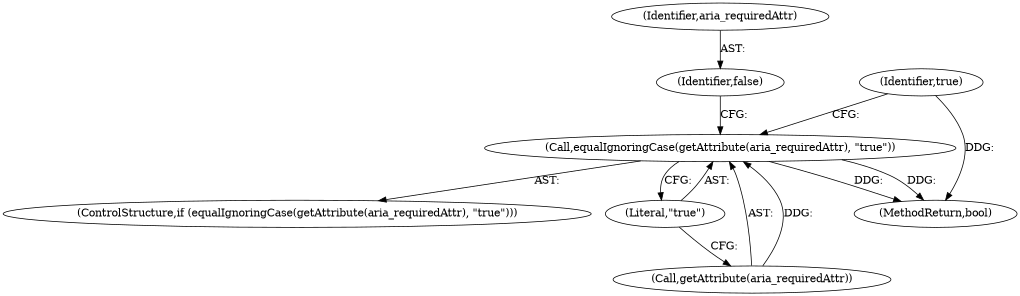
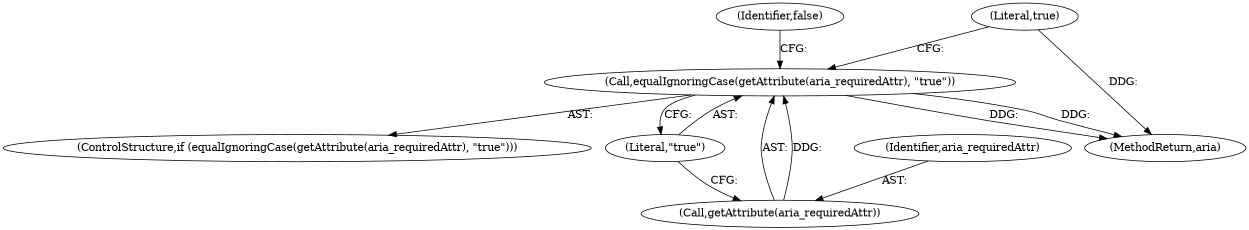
edge "(Identifier,aria_requiredAttr)" -> "(Identifier,false)": now "(Identifier,aria_requiredAttr)" -> "(Call,getAttribute(aria_requiredAttr))"
node "(Identifier,true)": label "(Identifier,true)" -> "(Literal,true)"
node "(MethodReturn,bool)": label "(MethodReturn,bool)" -> "(MethodReturn,aria)"
